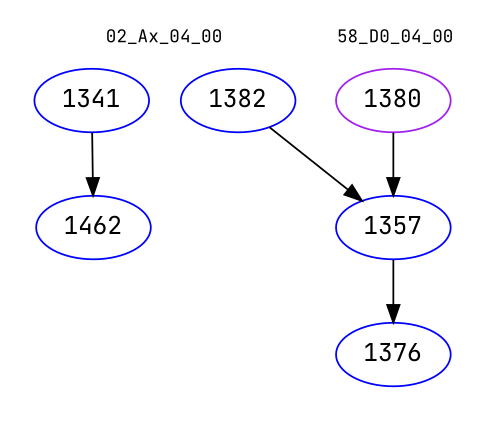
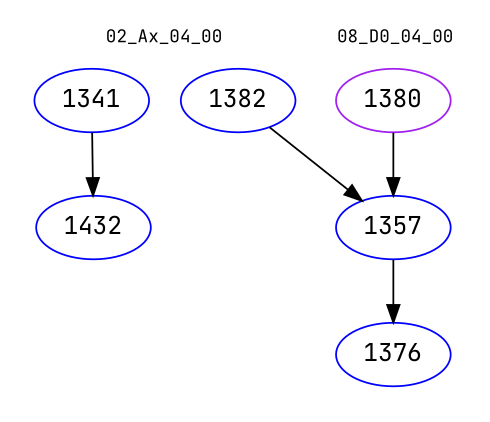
cluster "58_D0_04_00": label "58_D0_04_00" -> "08_D0_04_00"
node "1462": label "1462" -> "1432"
